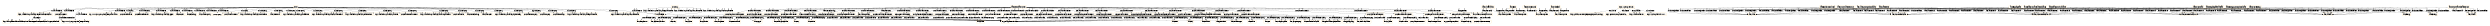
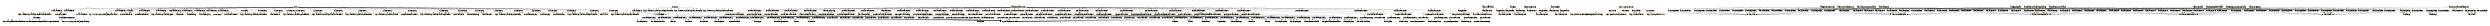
edge "NULL" -> "https://saref.etsi.org/saref4city/Agent": label "owl:allValuesFrom" -> "https:allValuesFrom"
node "core:hasValue": added
node "sare:Ammonium": label "sare:Ammonium" -> "owl:Ammonium"
